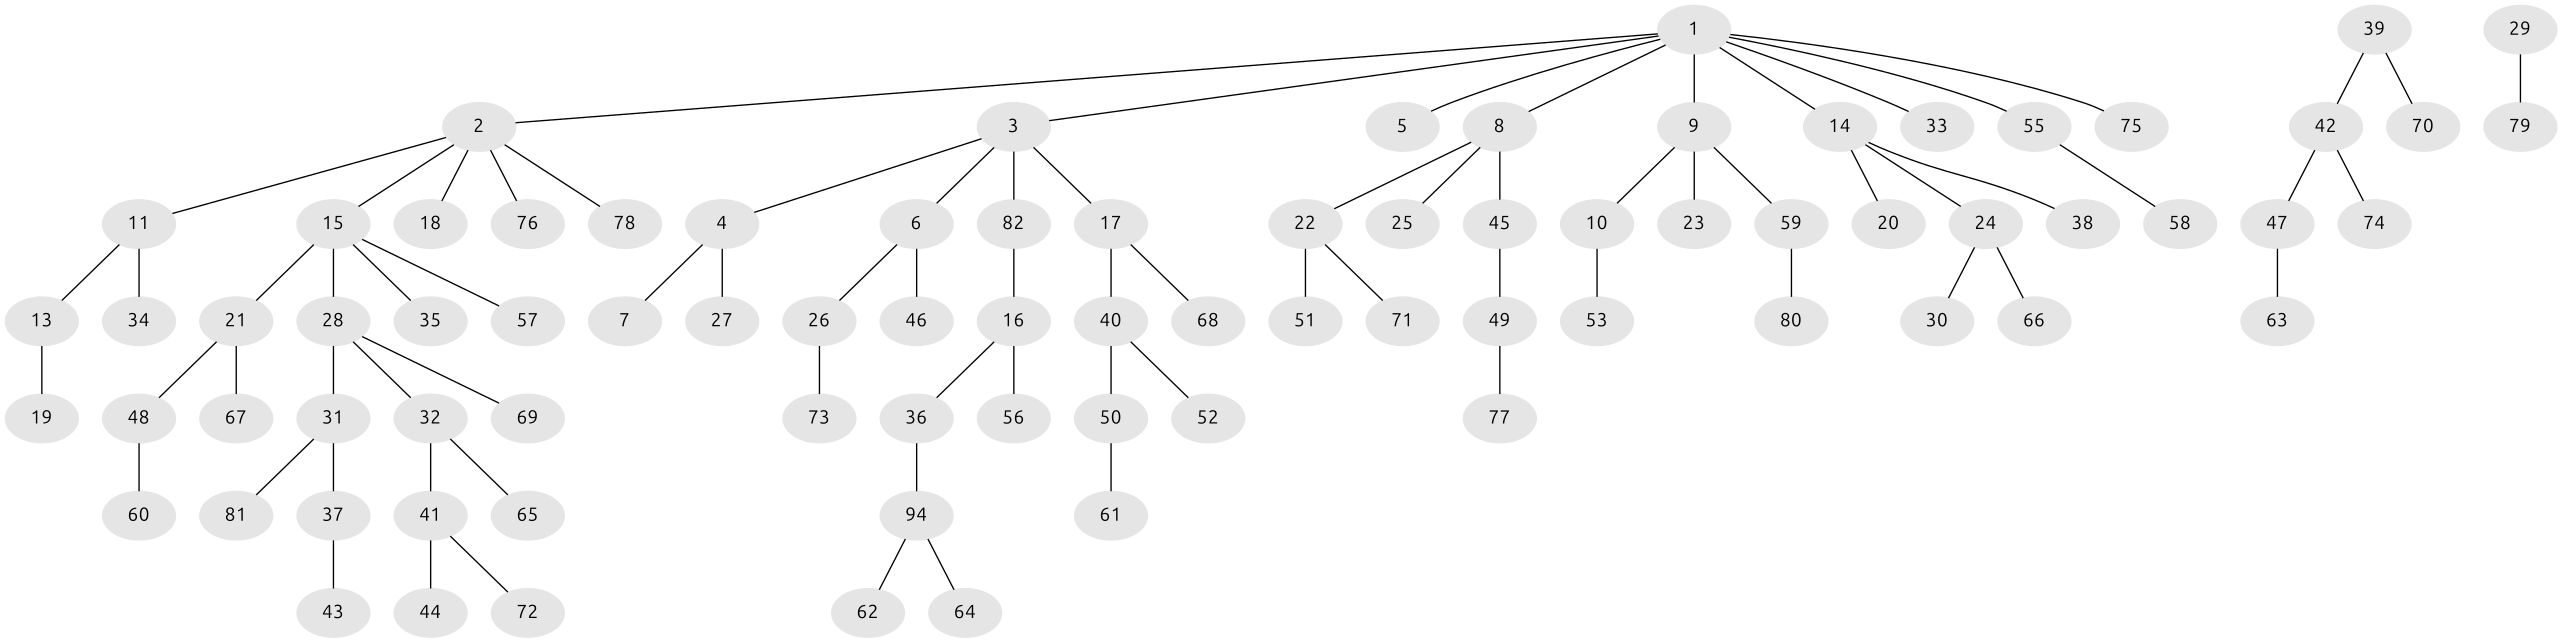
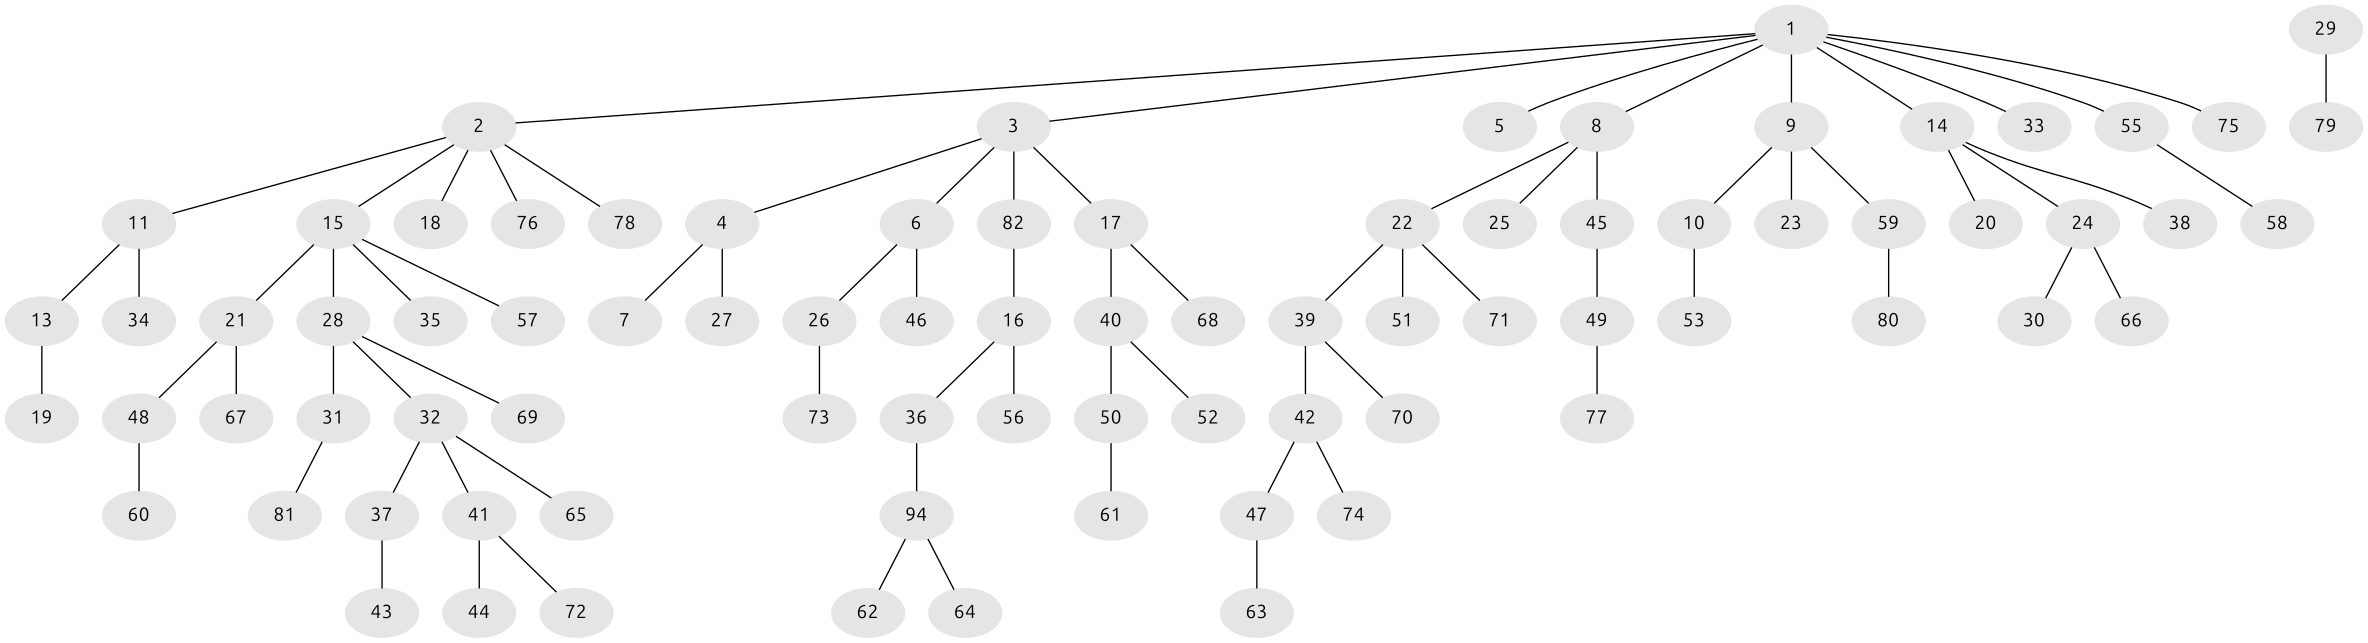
edge "22" -- "39": added
edge "31" -- "37": now "32" -- "37"
